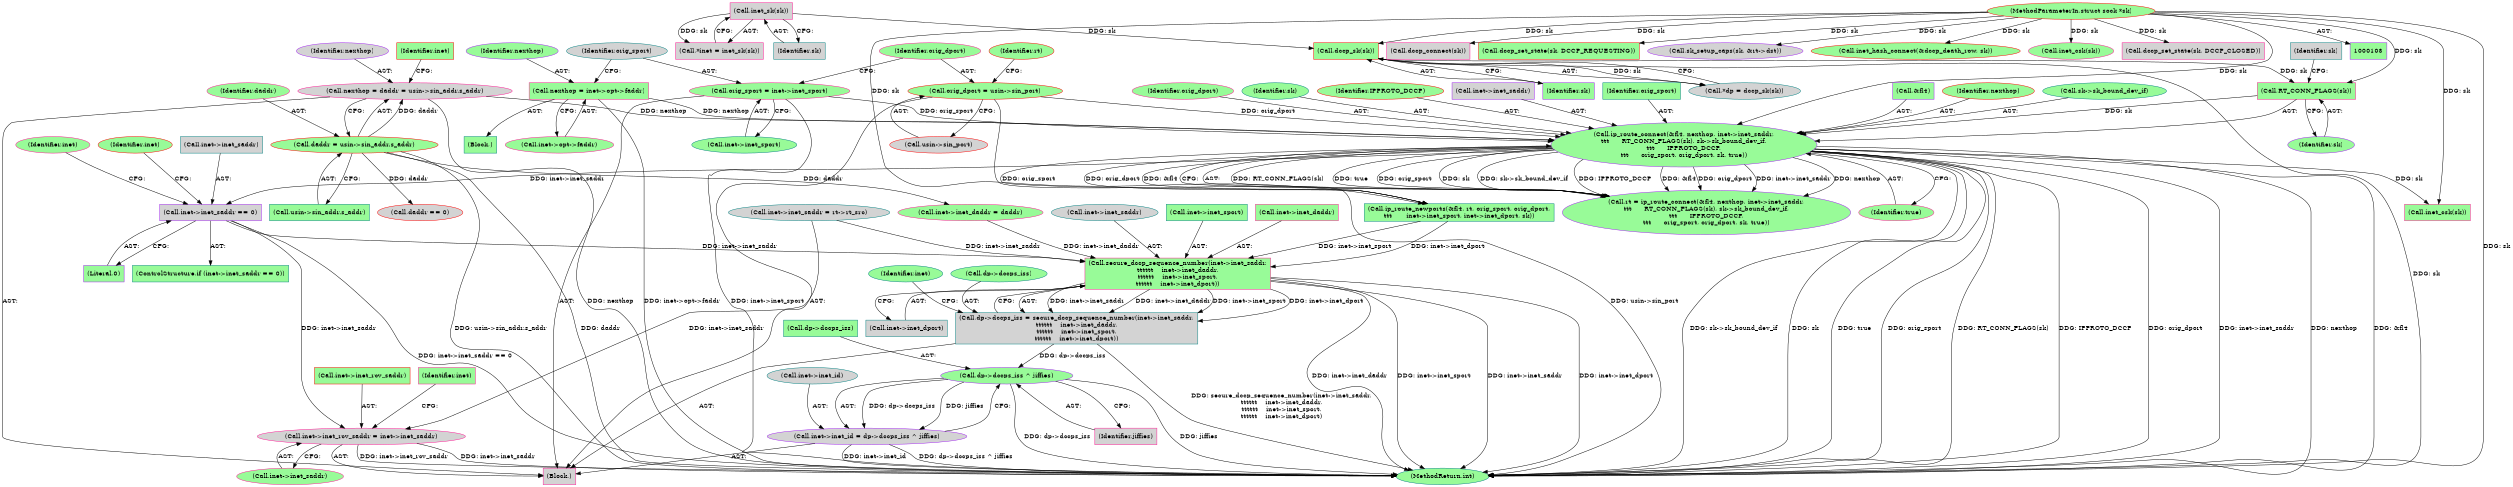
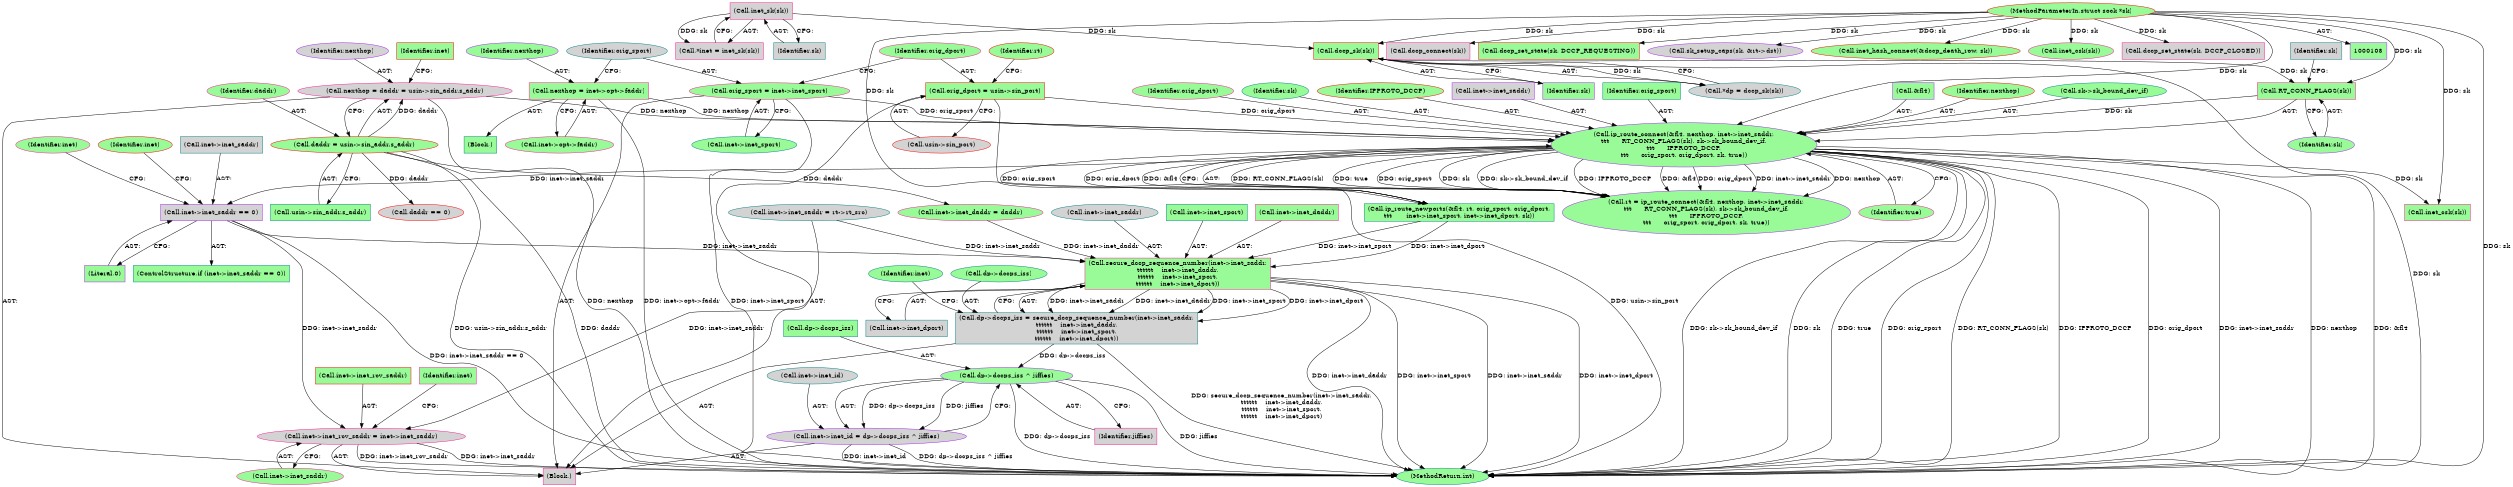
node "(Call,orig_dport = usin->sin_port)": shape ellipse -> box
